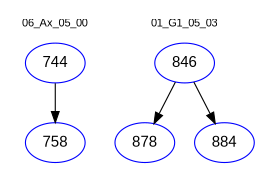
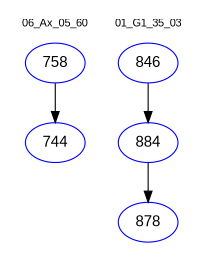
cluster "06_Ax_05_00": label "06_Ax_05_00" -> "06_Ax_05_60"
cluster "01_G1_05_03": label "01_G1_05_03" -> "01_G1_35_03"
edge "744" -> "758": reversed
edge "846" -> "878": now "884" -> "878"
